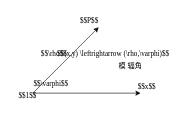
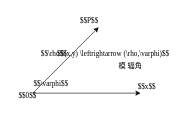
node "$$1$$": label "$$1$$" -> "$$0$$"
